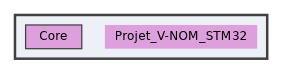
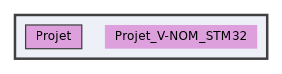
node "Core": label "Core" -> "Projet"
